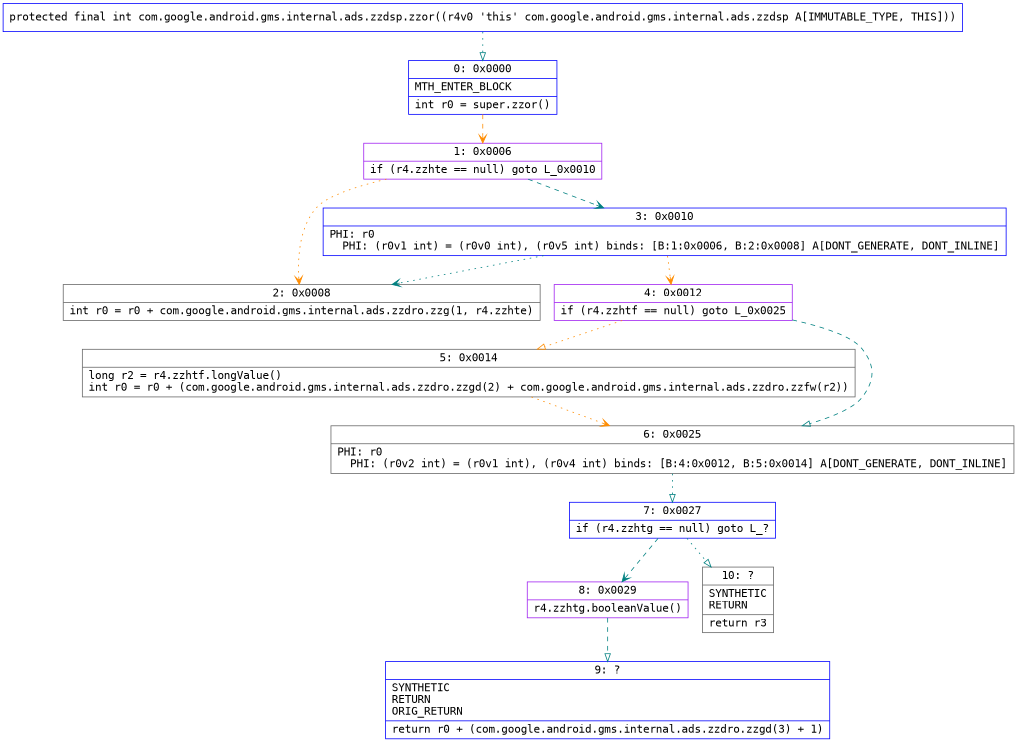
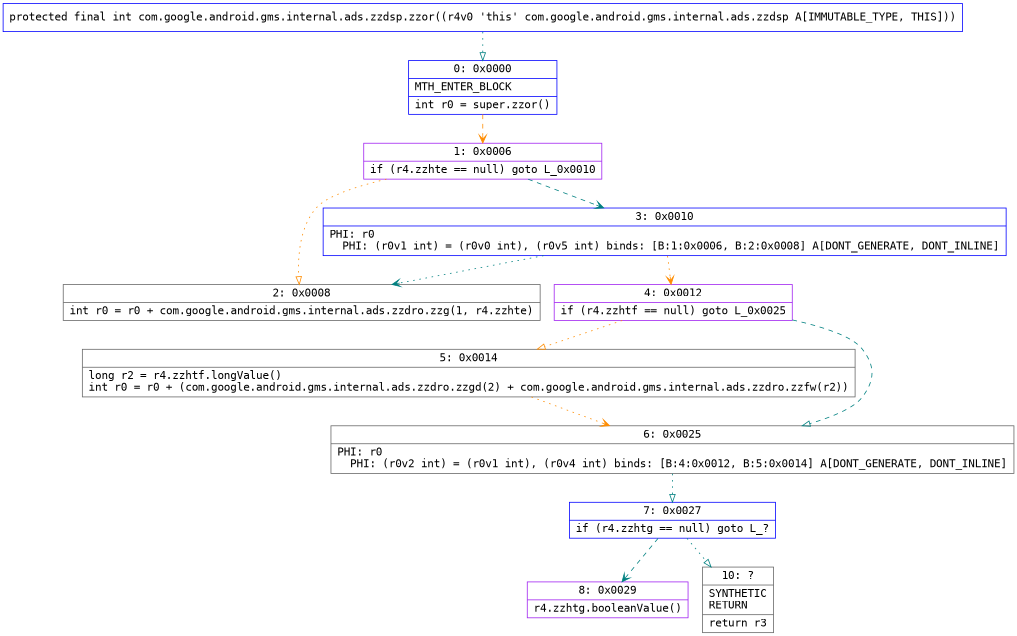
edge "1: 0x0006" -> "2: 0x0008": arrowhead vee -> onormal
node "9: ?": removed
